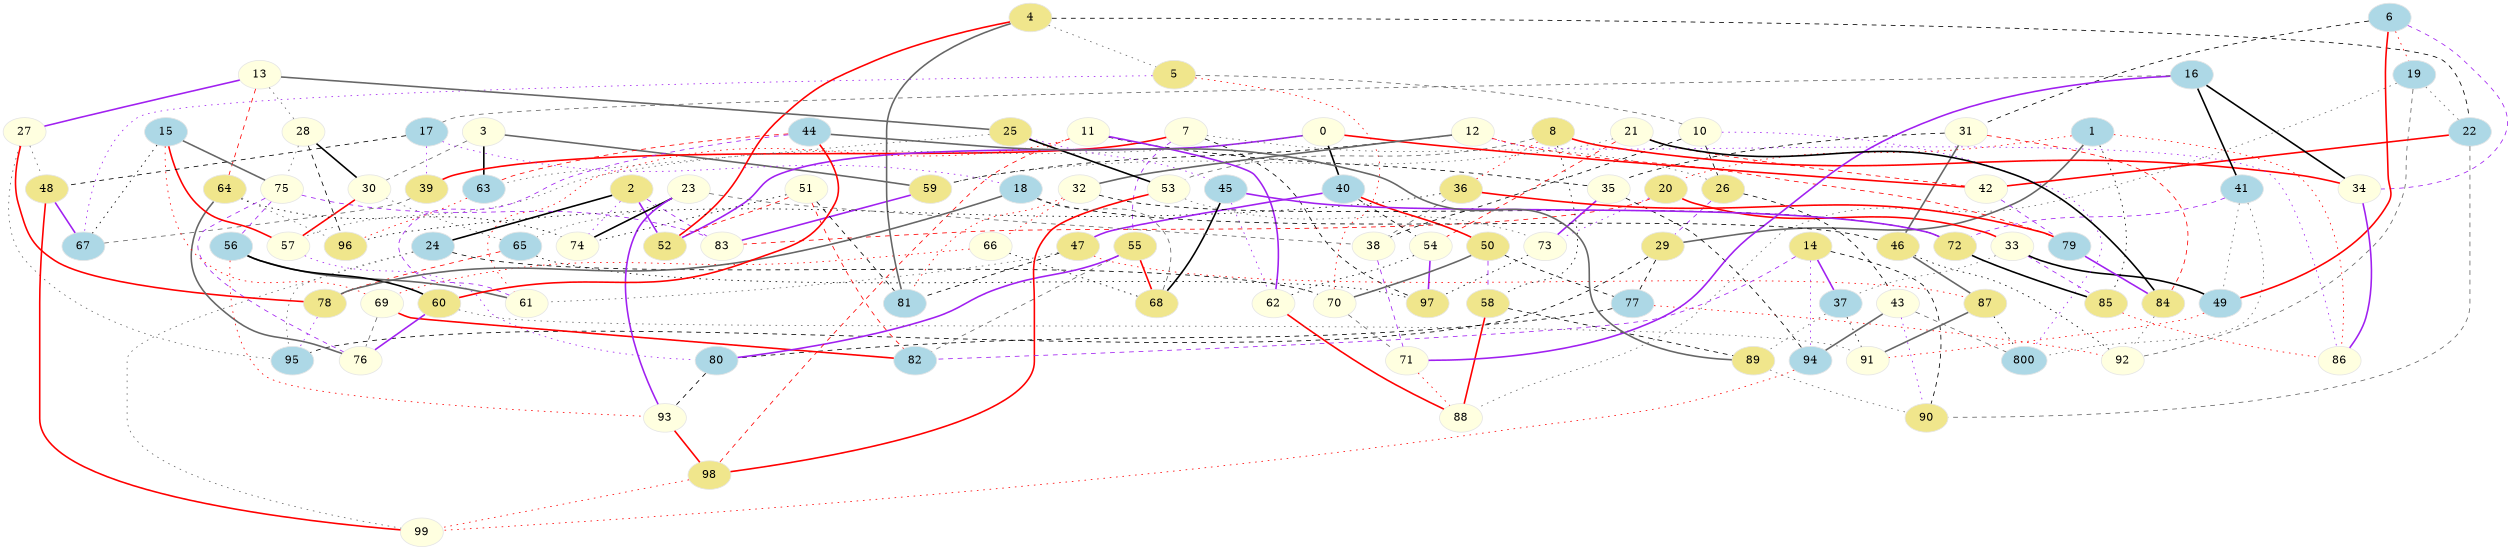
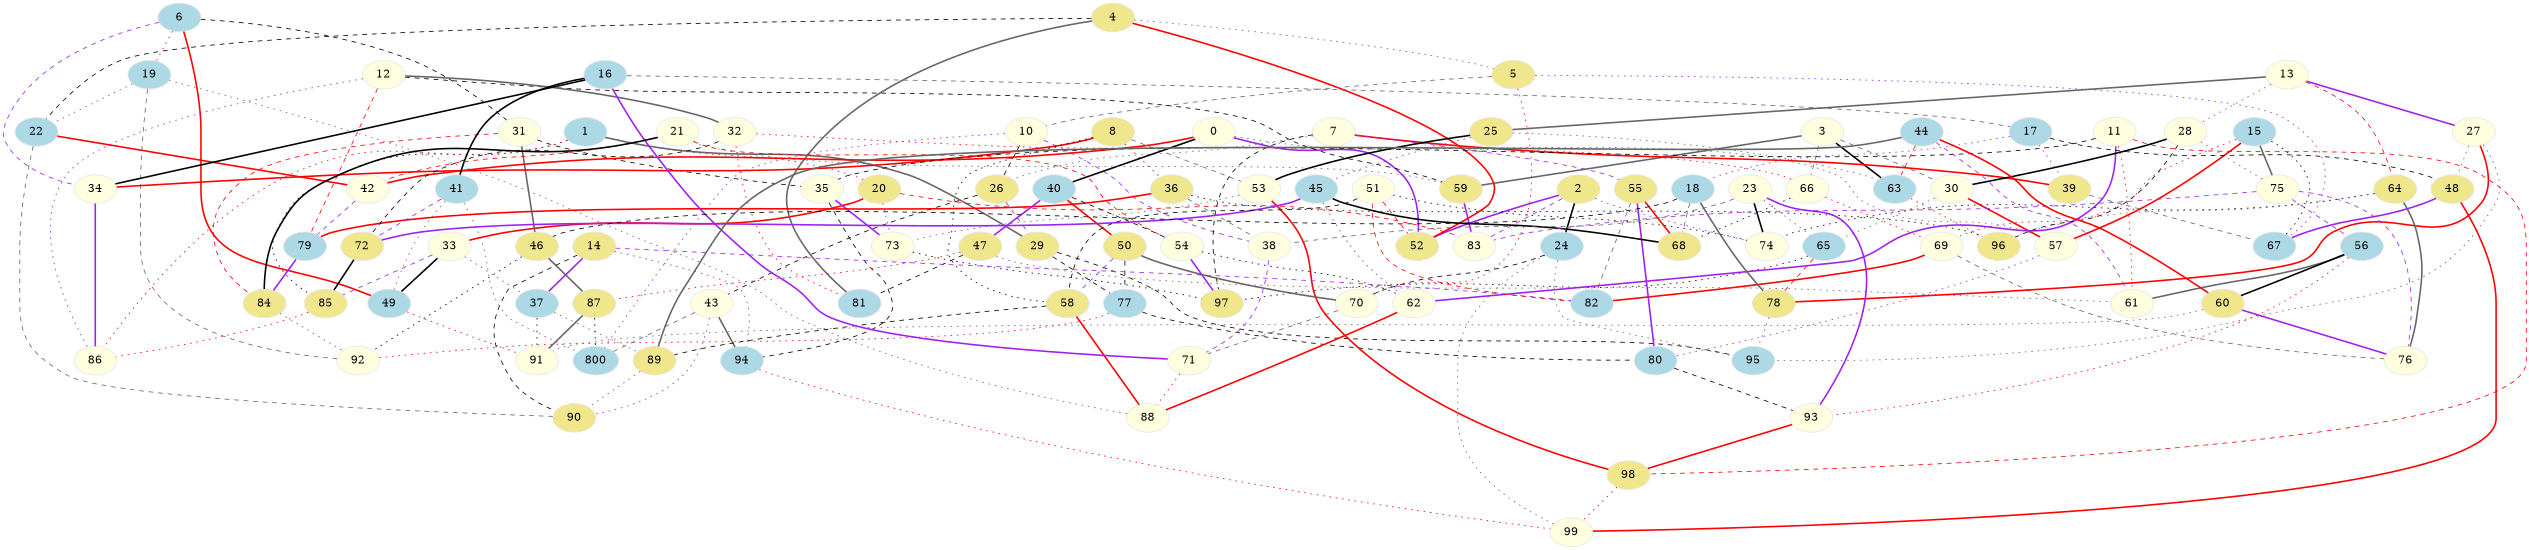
edge "3" -- "66": added
edge "10" -- "38": color black -> purple
edge "51" -- "81": now "51" -- "58"
